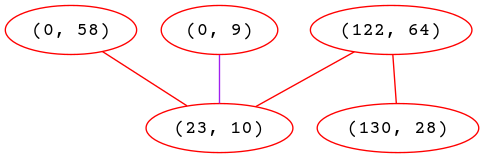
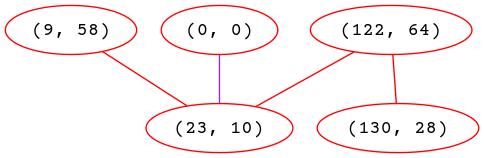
node "(0, 58)": label "(0, 58)" -> "(9, 58)"
node "(0, 9)": label "(0, 9)" -> "(0, 0)"
